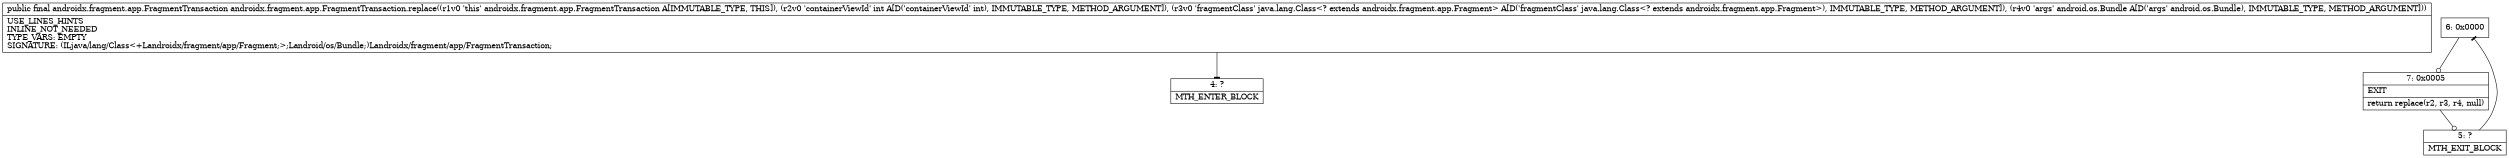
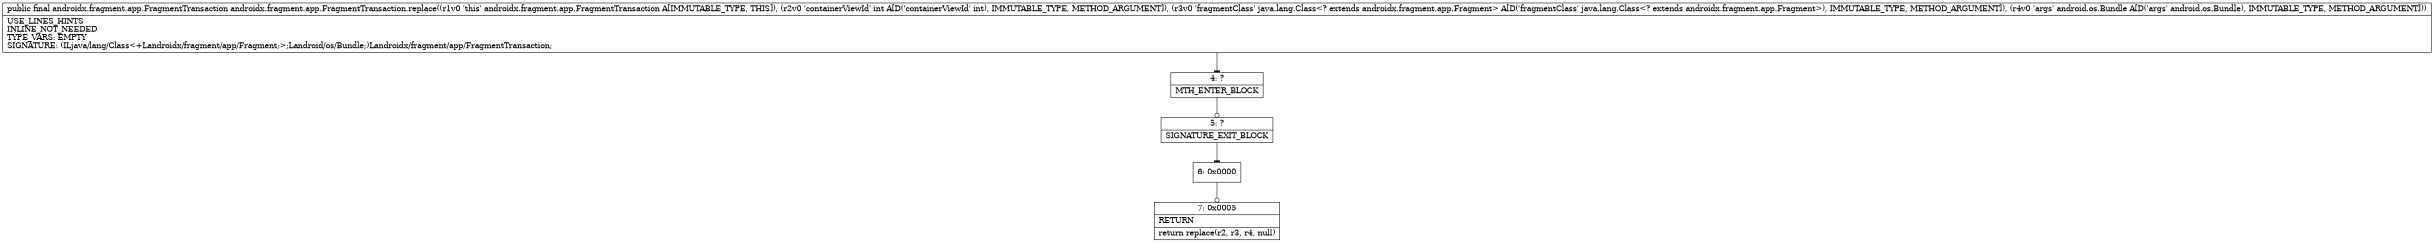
node "7: 0x0005": text "EXIT" -> "RETURN"
edge "7: 0x0005" -> "5: ?": now "4: ?" -> "5: ?"
node "5: ?": text "MTH_EXIT_BLOCK" -> "SIGNATURE_EXIT_BLOCK"
